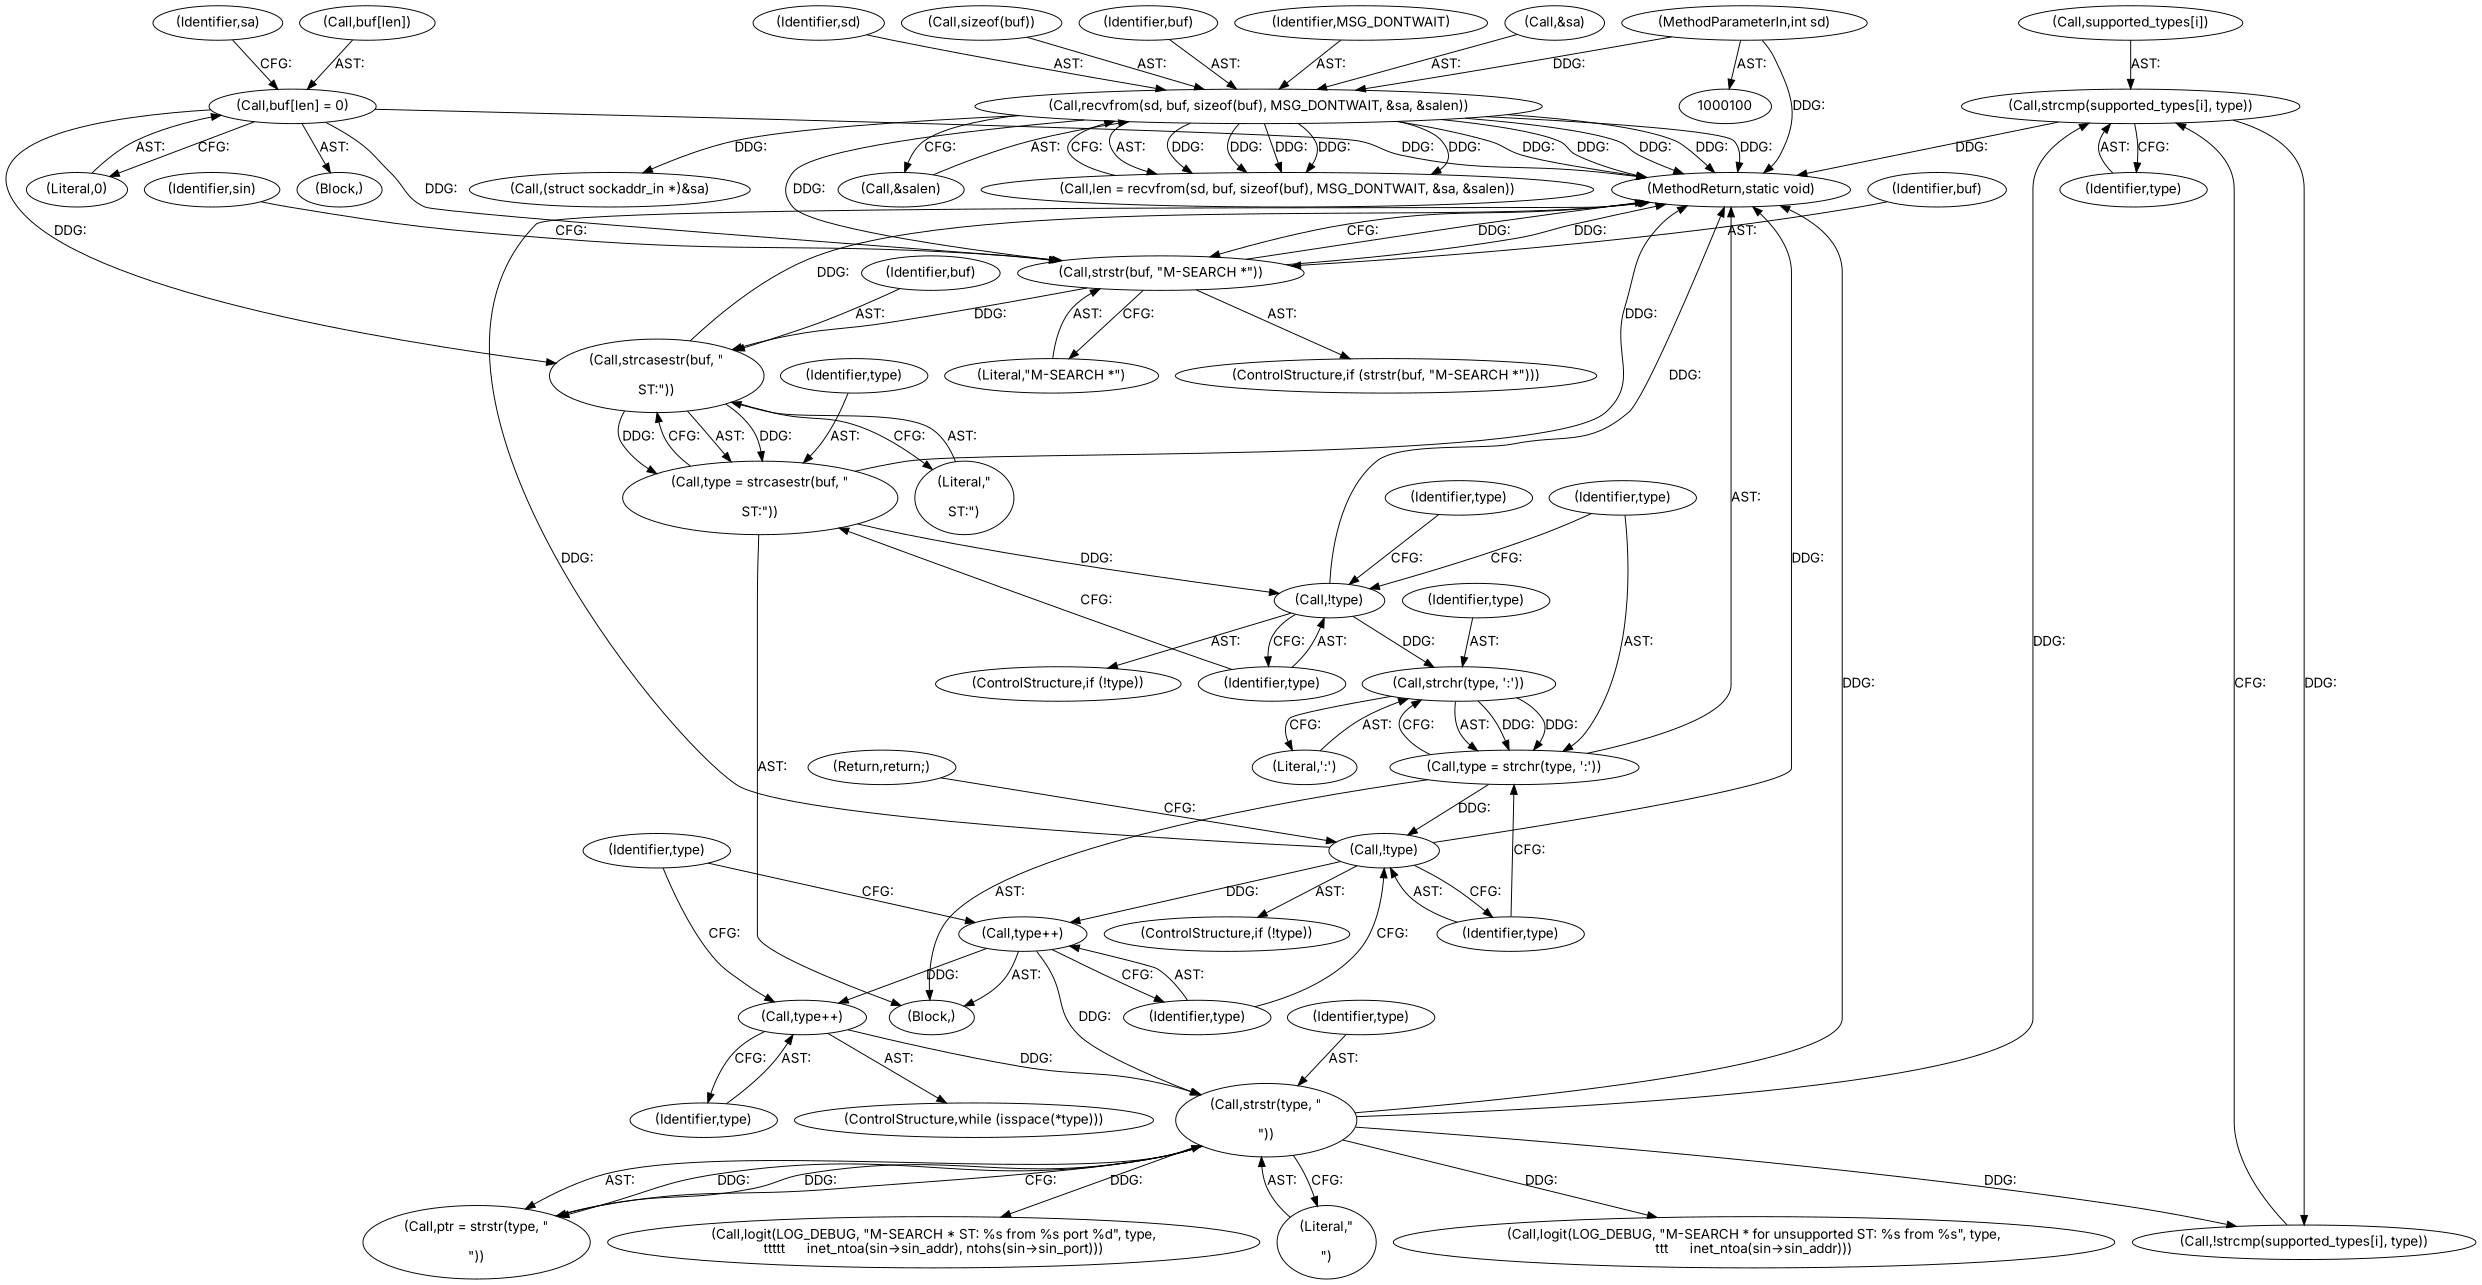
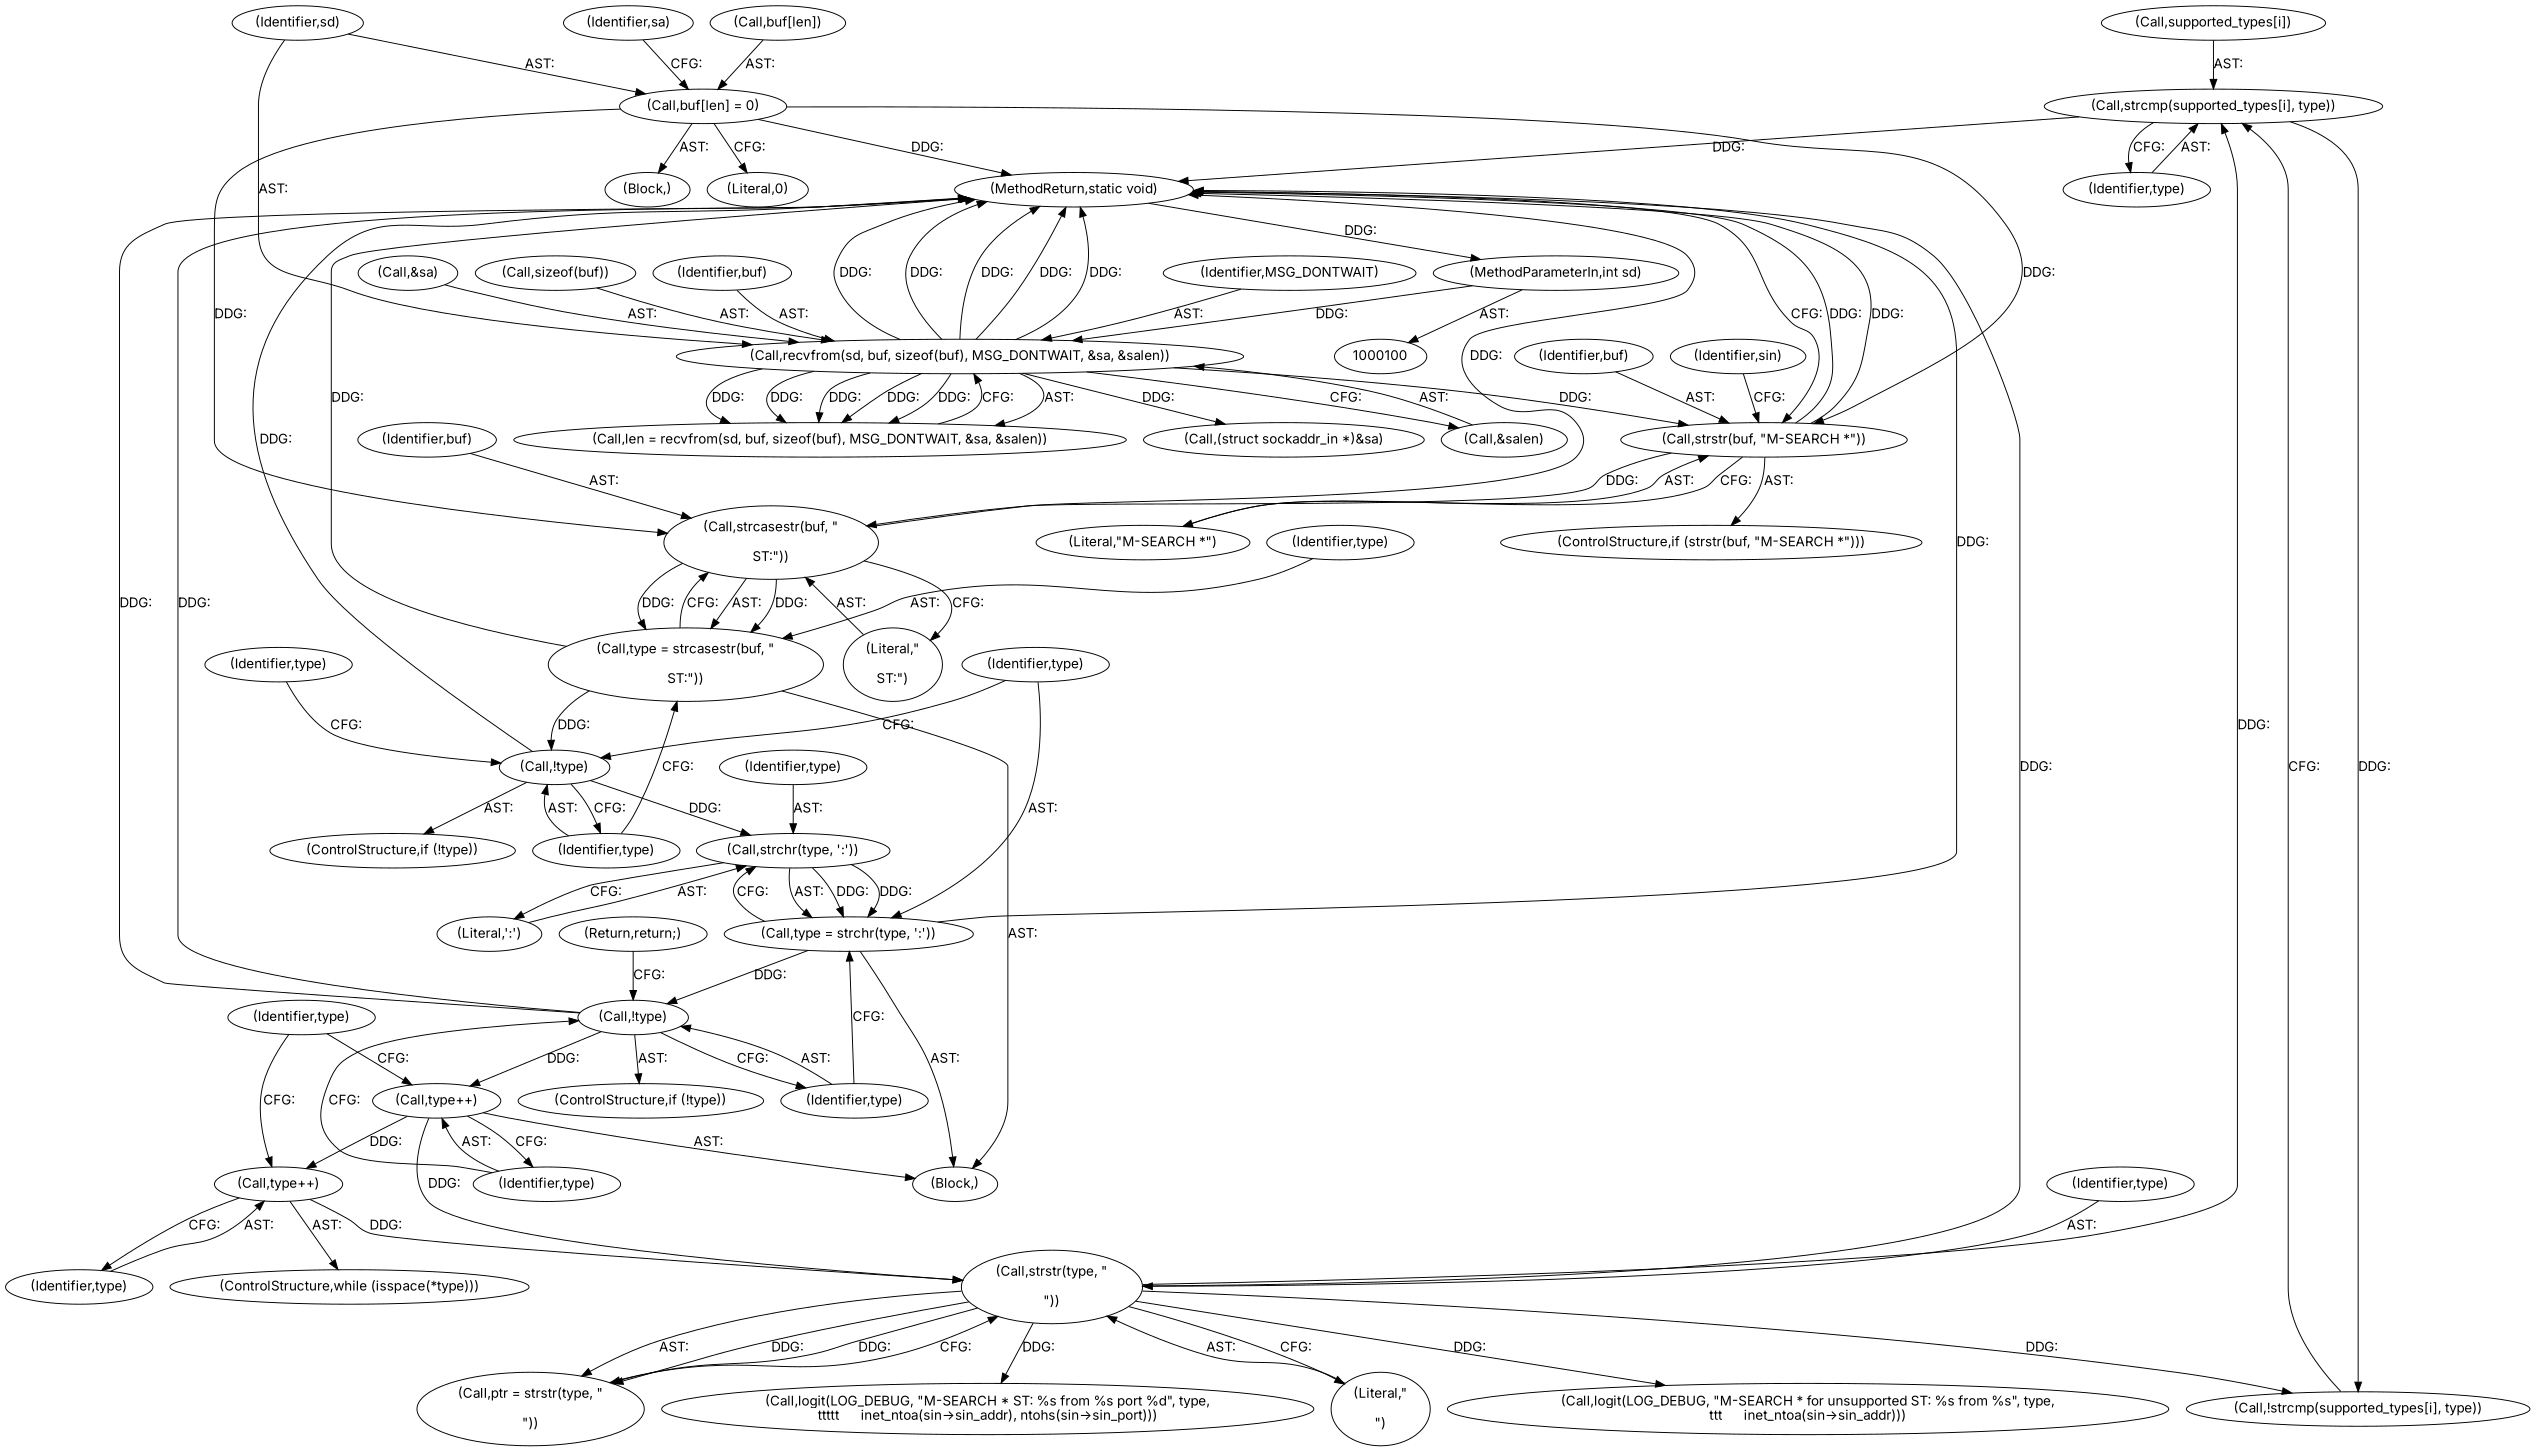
edge "(MethodParameterIn,int sd)" -> "(MethodReturn,static void)": reversed
edge "(Literal,0)" -> "(Call,buf[len] = 0)": now "(Identifier,sd)" -> "(Call,buf[len] = 0)"
edge "(Call,type = strchr(type, ':'))" -> "(MethodReturn,static void)": label "AST: " -> "DDG: "
